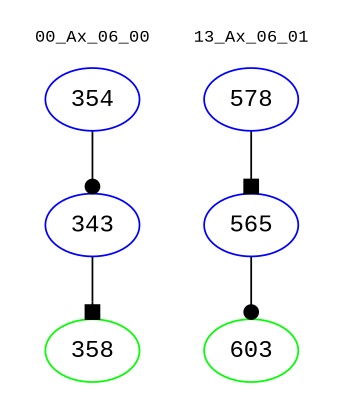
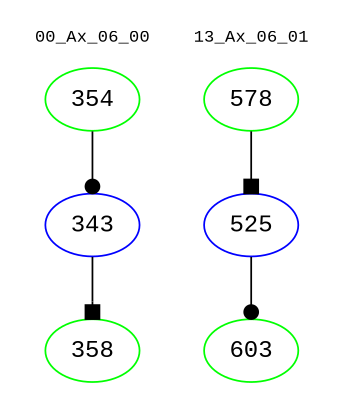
node "354": color blue -> green
node "578": color blue -> green
node "565": label "565" -> "525"
